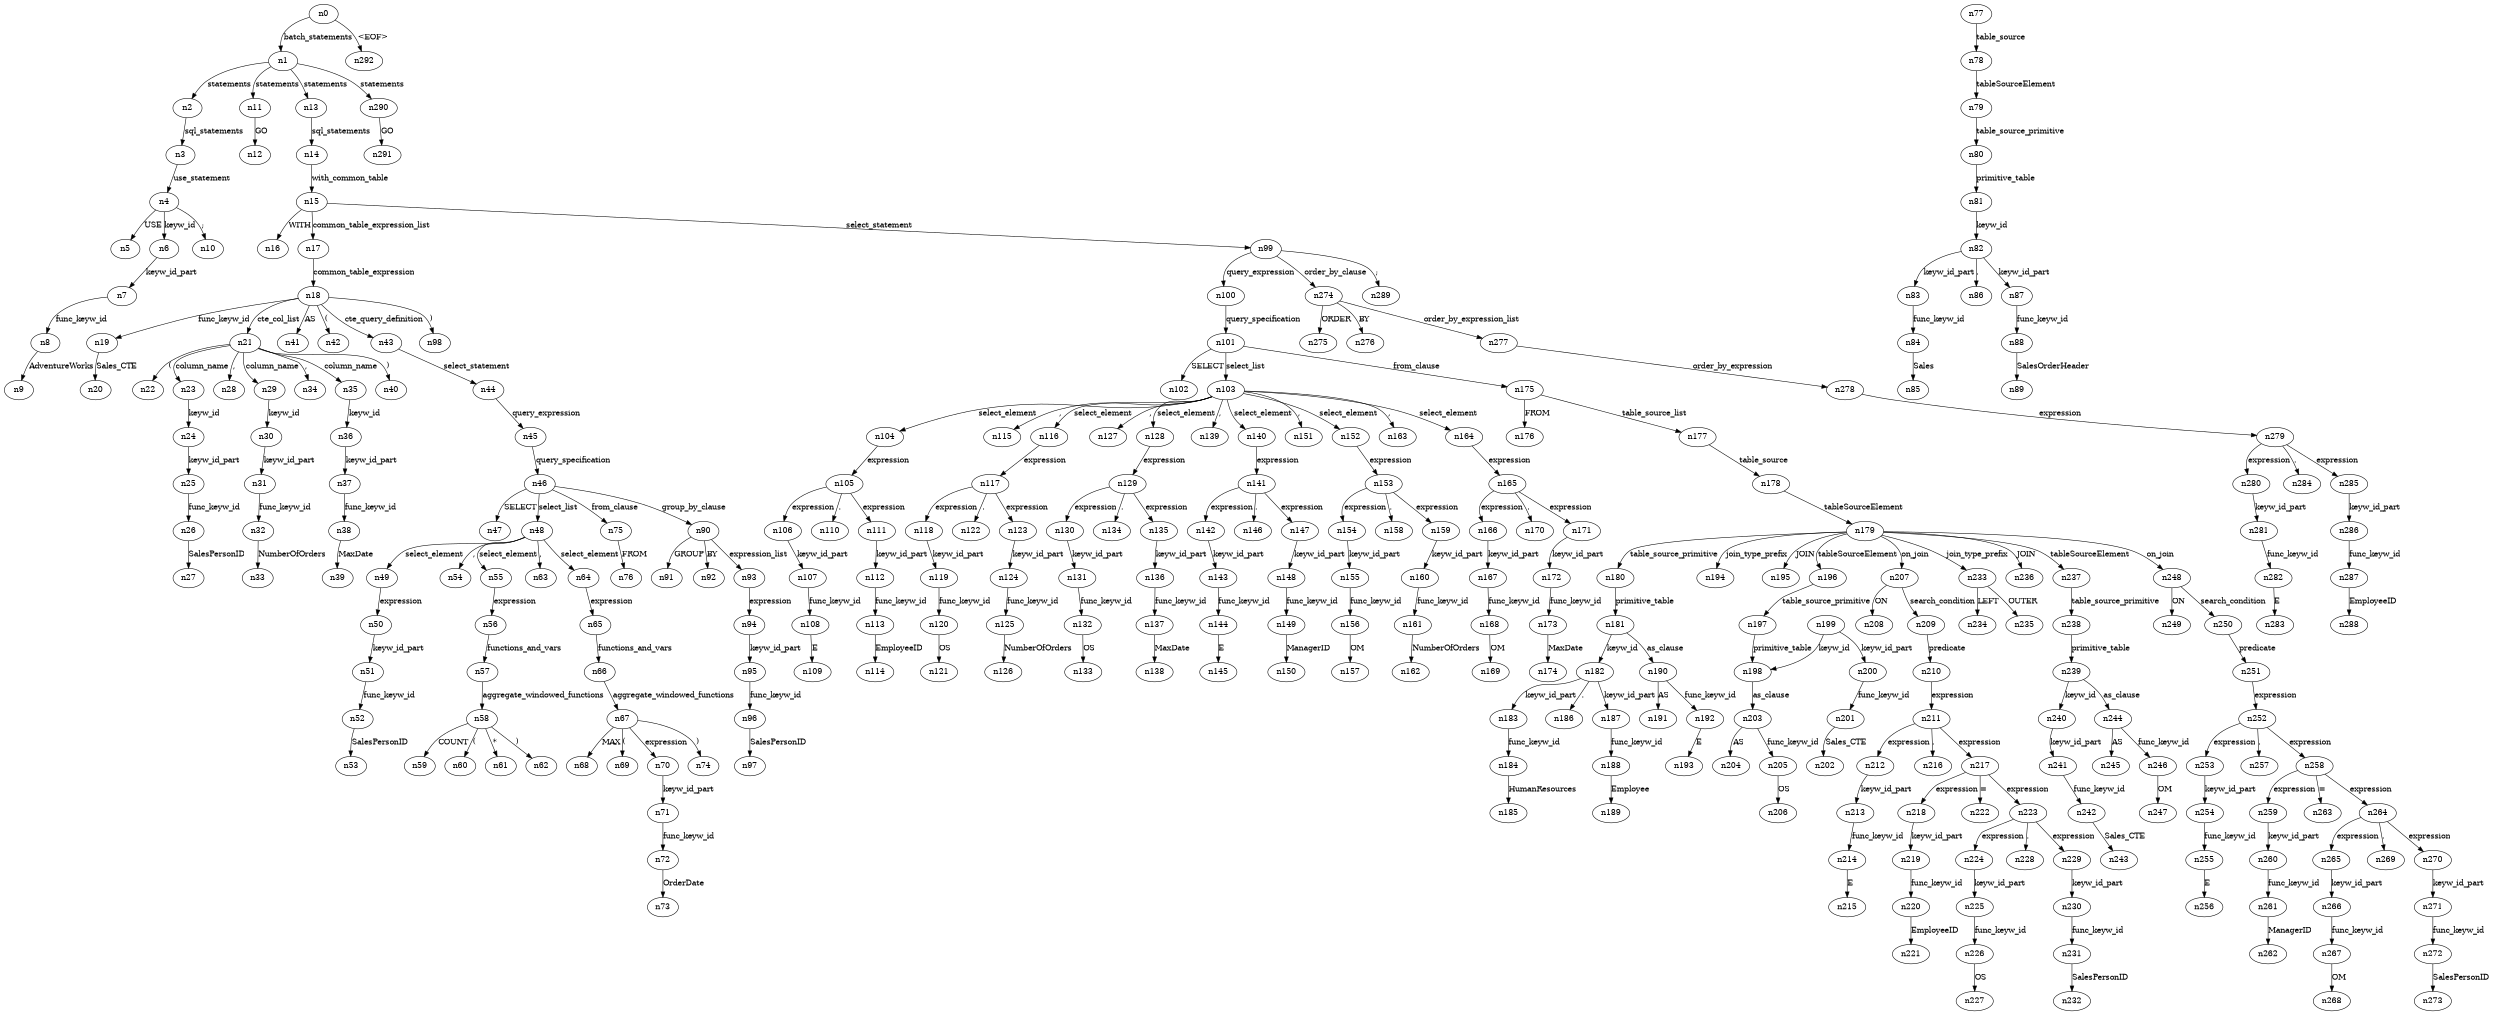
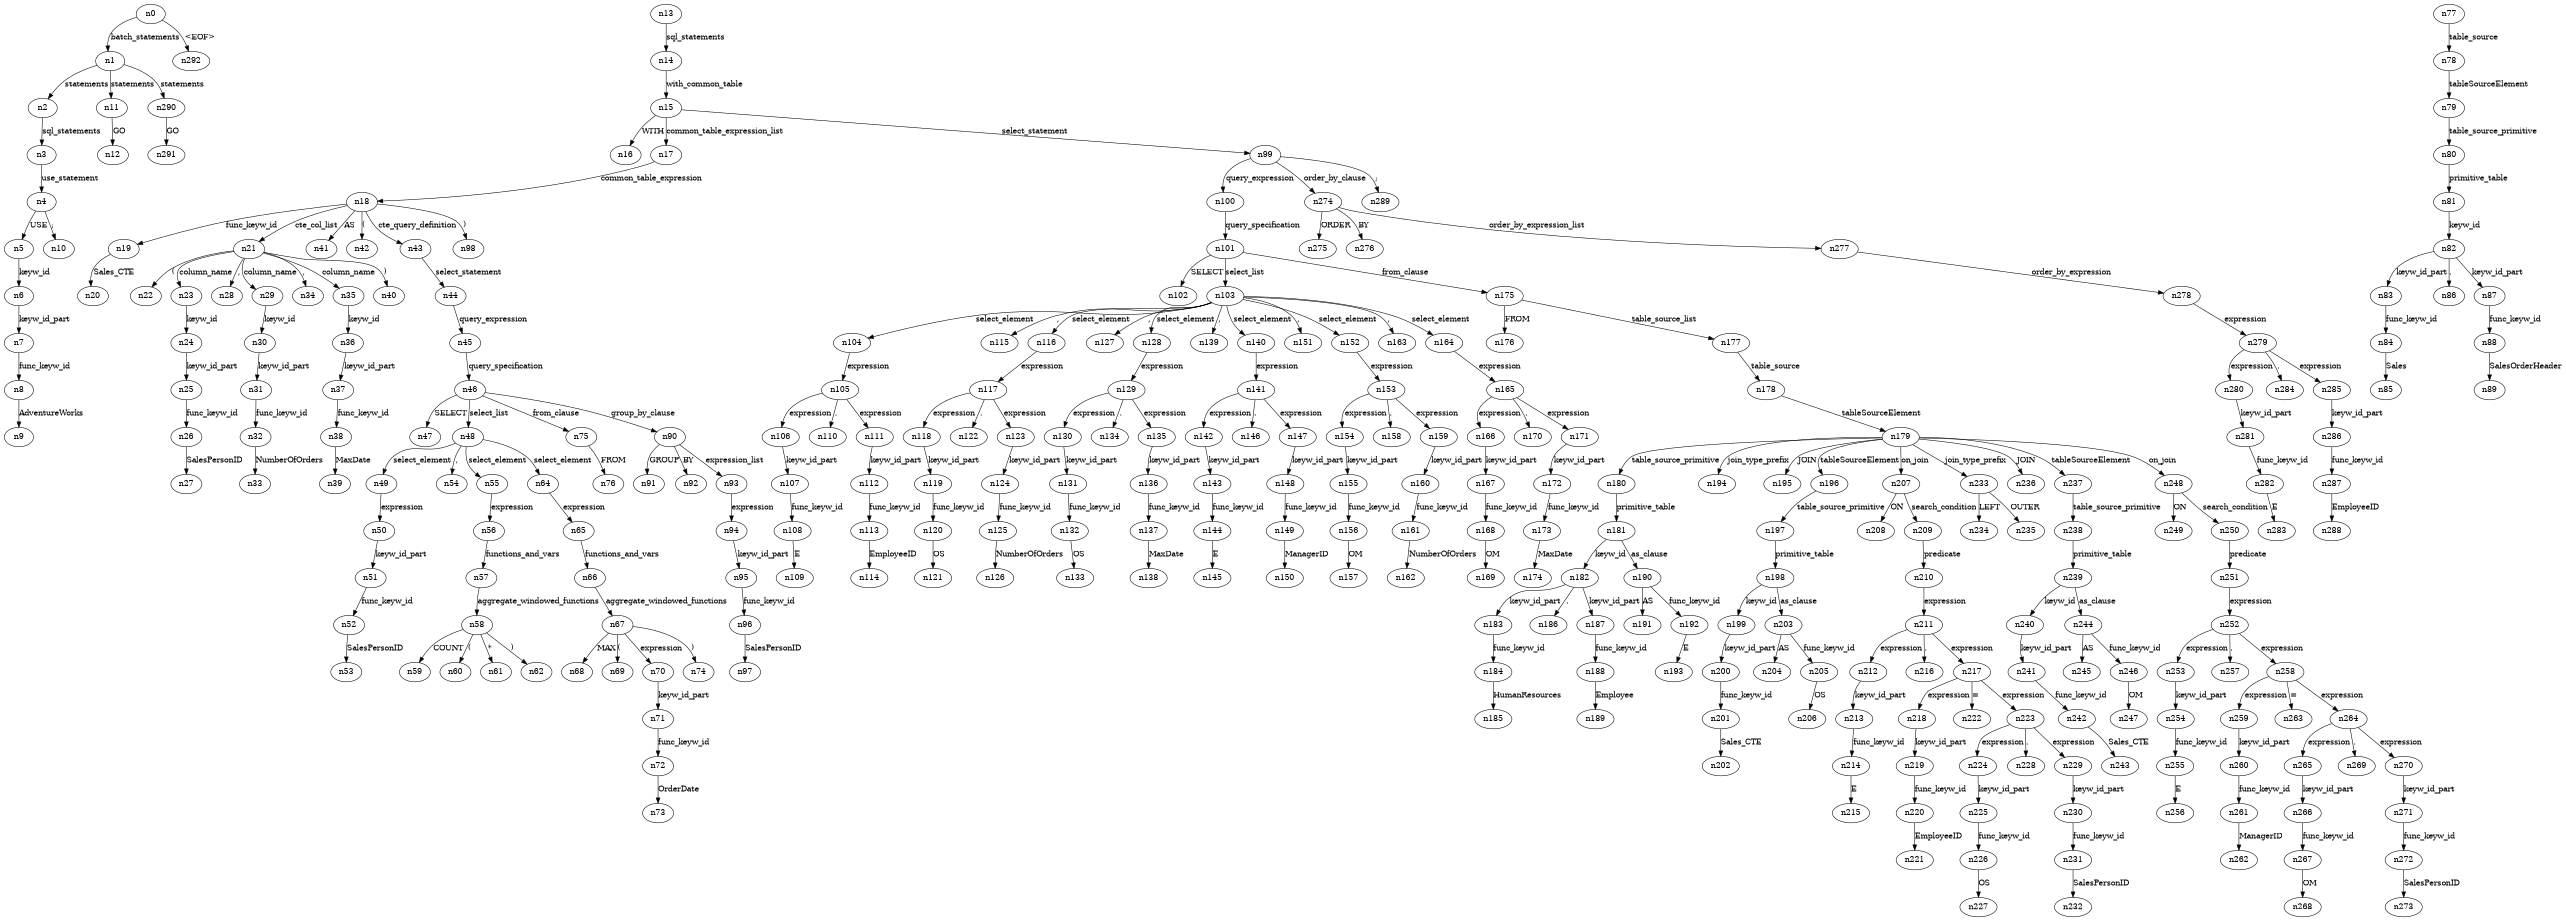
edge "n1" -> "n13": removed, label "statements"
edge "n4" -> "n6": now "n5" -> "n6"
node "n63": removed
edge "n199" -> "n198": reversed
